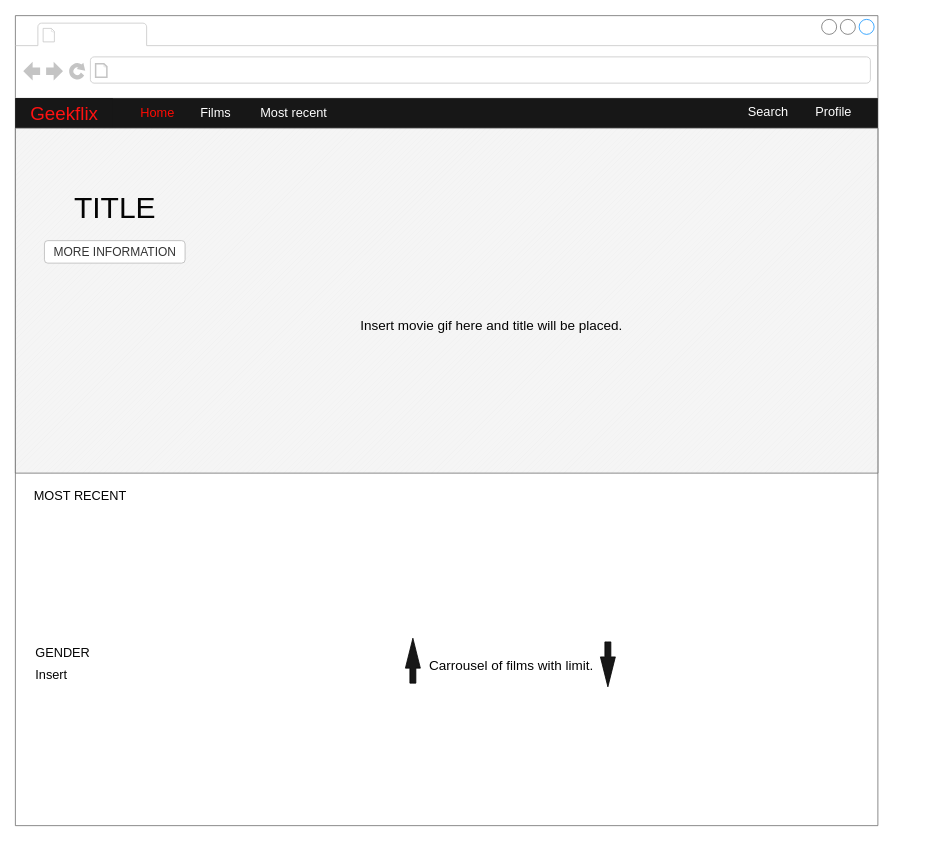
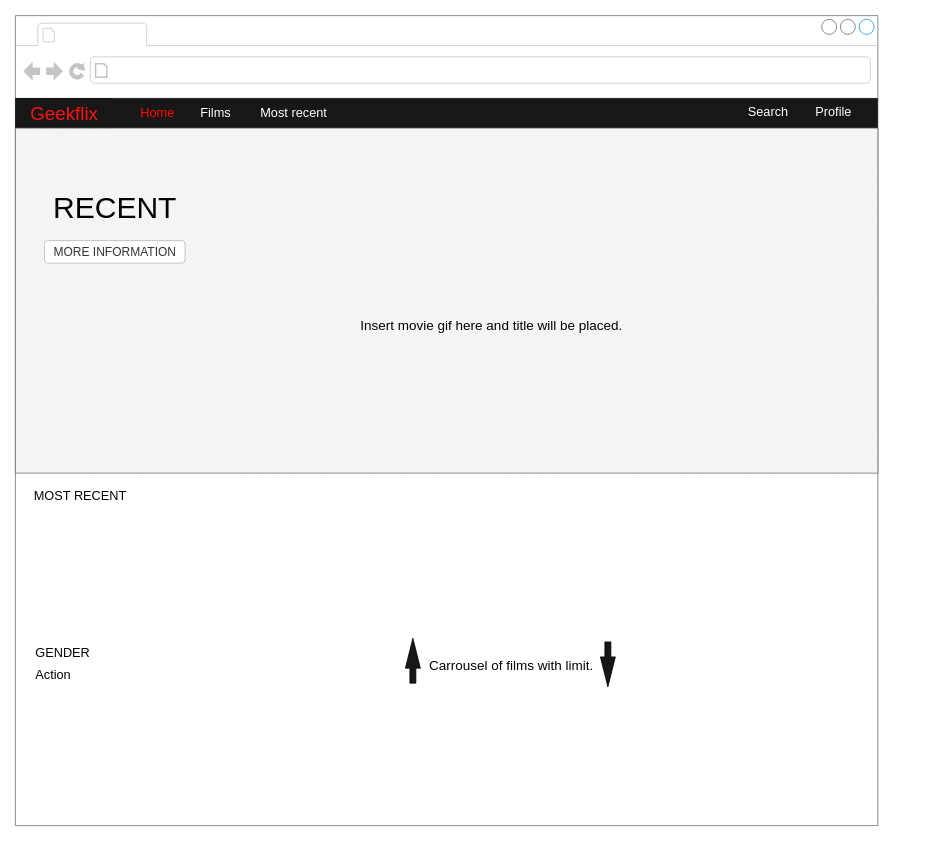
node "TITLE": label "TITLE" -> "RECENT"
node "Insert": label "Insert" -> "Action"
